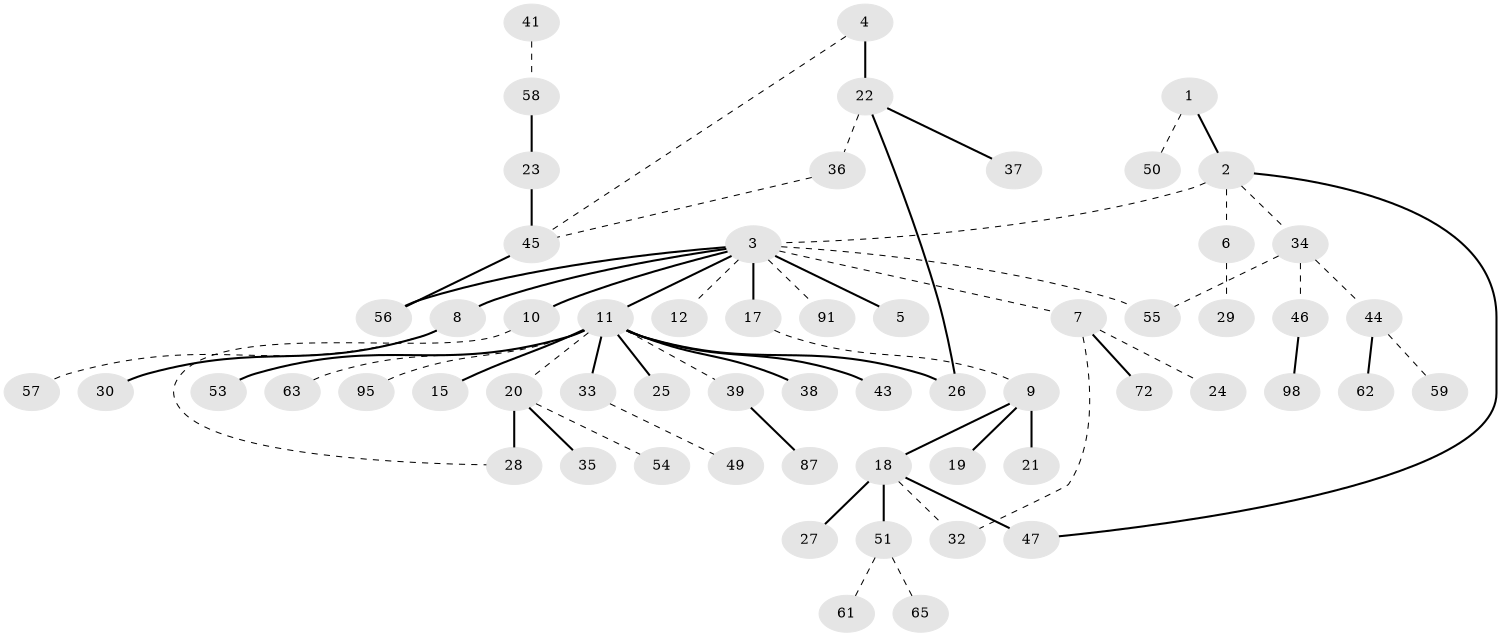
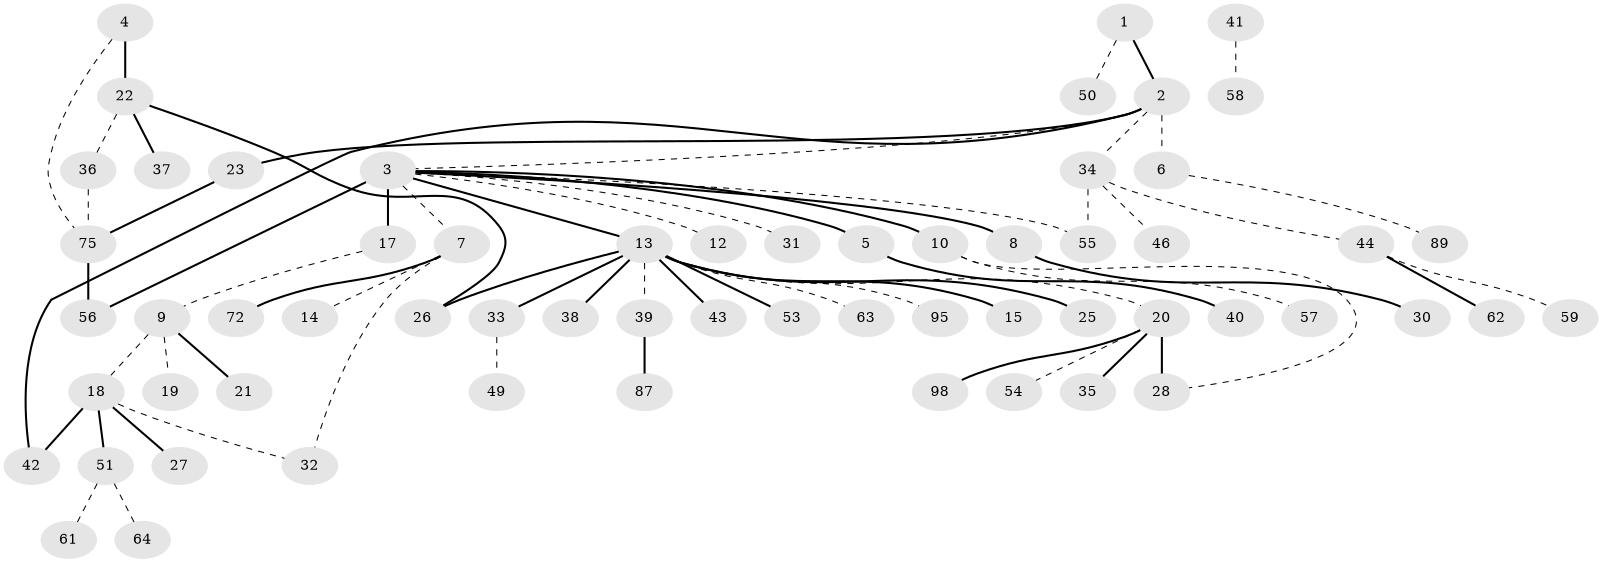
edge "58" -- "23": now "2" -- "23"
node "45": label "45" -> "75"
node "11": label "11" -> "13"
node "91": label "91" -> "31"
node "29": label "29" -> "89"
node "40": added
edge "8" -- "57": now "10" -- "57"
edge "46" -- "98": now "20" -- "98"
node "24": label "24" -> "14"
edge "9" -- "18": style bold -> dashed
edge "9" -- "19": style bold -> dashed
node "47": label "47" -> "42"
node "65": label "65" -> "64"
